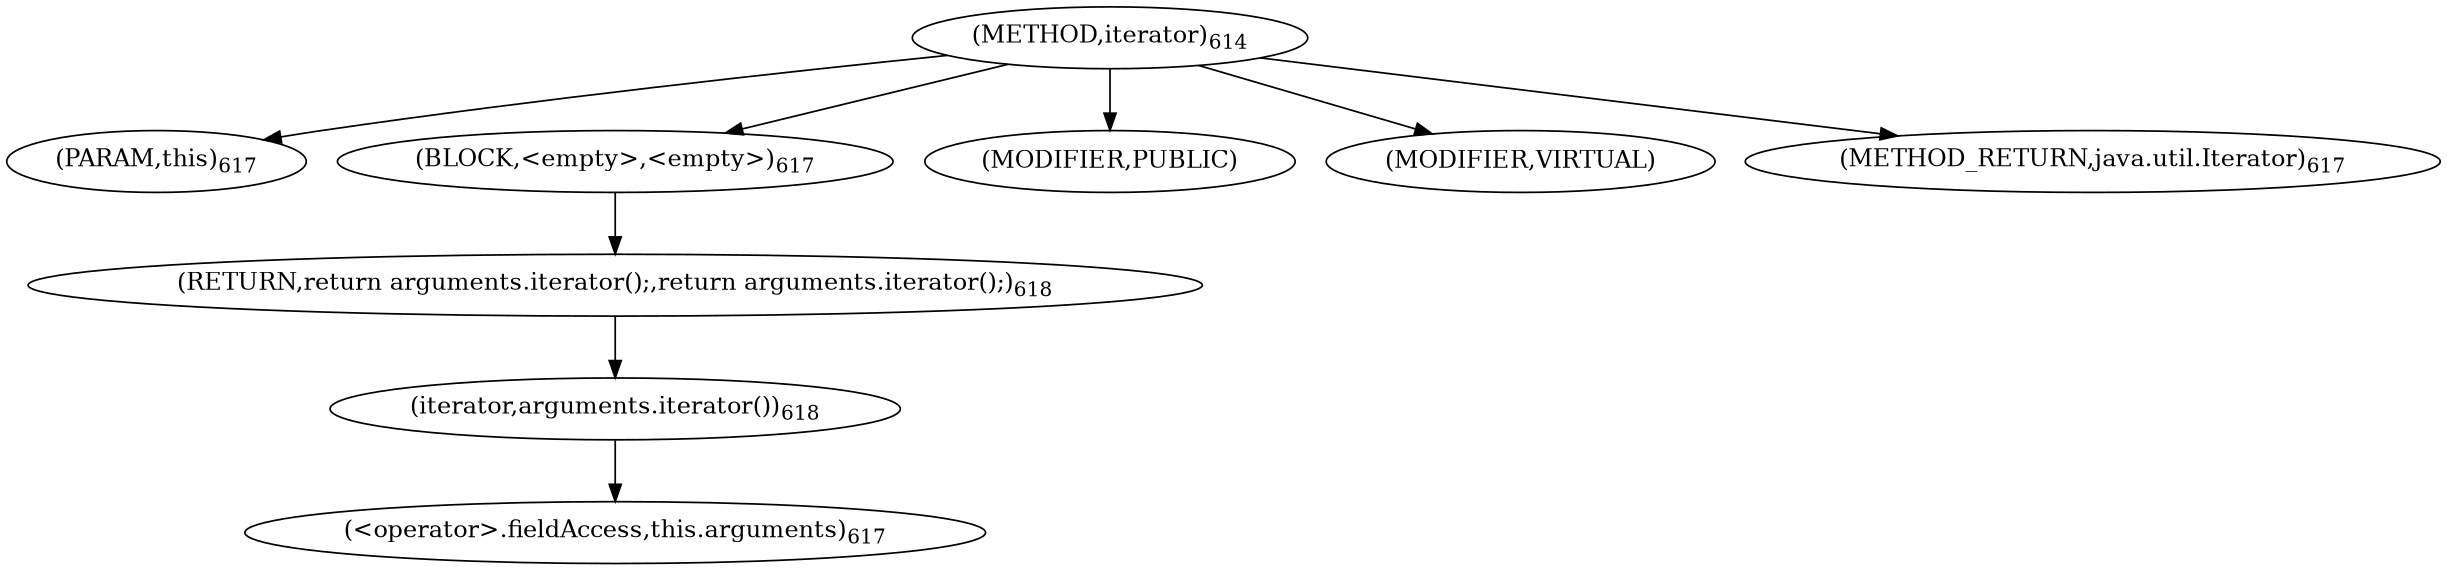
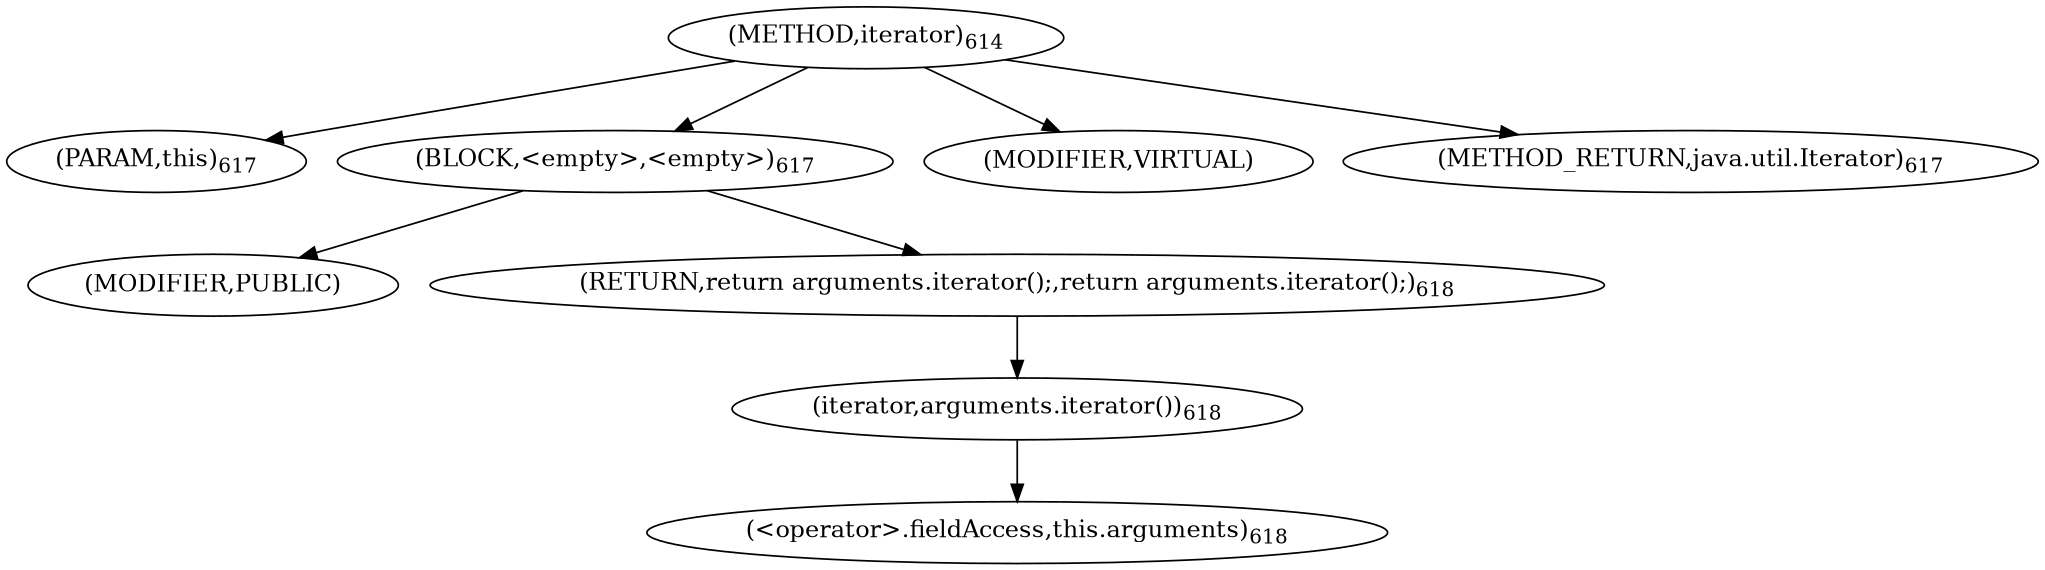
edge "(METHOD,iterator)" -> "(MODIFIER,PUBLIC)": now "(BLOCK,<empty>,<empty>)" -> "(MODIFIER,PUBLIC)"
node "(<operator>.fieldAccess,this.arguments)": text "617" -> "618"
